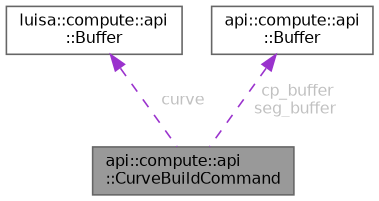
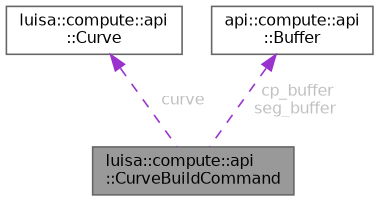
node "luisa::compute::api ::Buffer": label "luisa::compute::api ::Buffer" -> "luisa::compute::api ::Curve"
node "api::compute::api ::CurveBuildCommand": label "api::compute::api ::CurveBuildCommand" -> "luisa::compute::api ::CurveBuildCommand"
